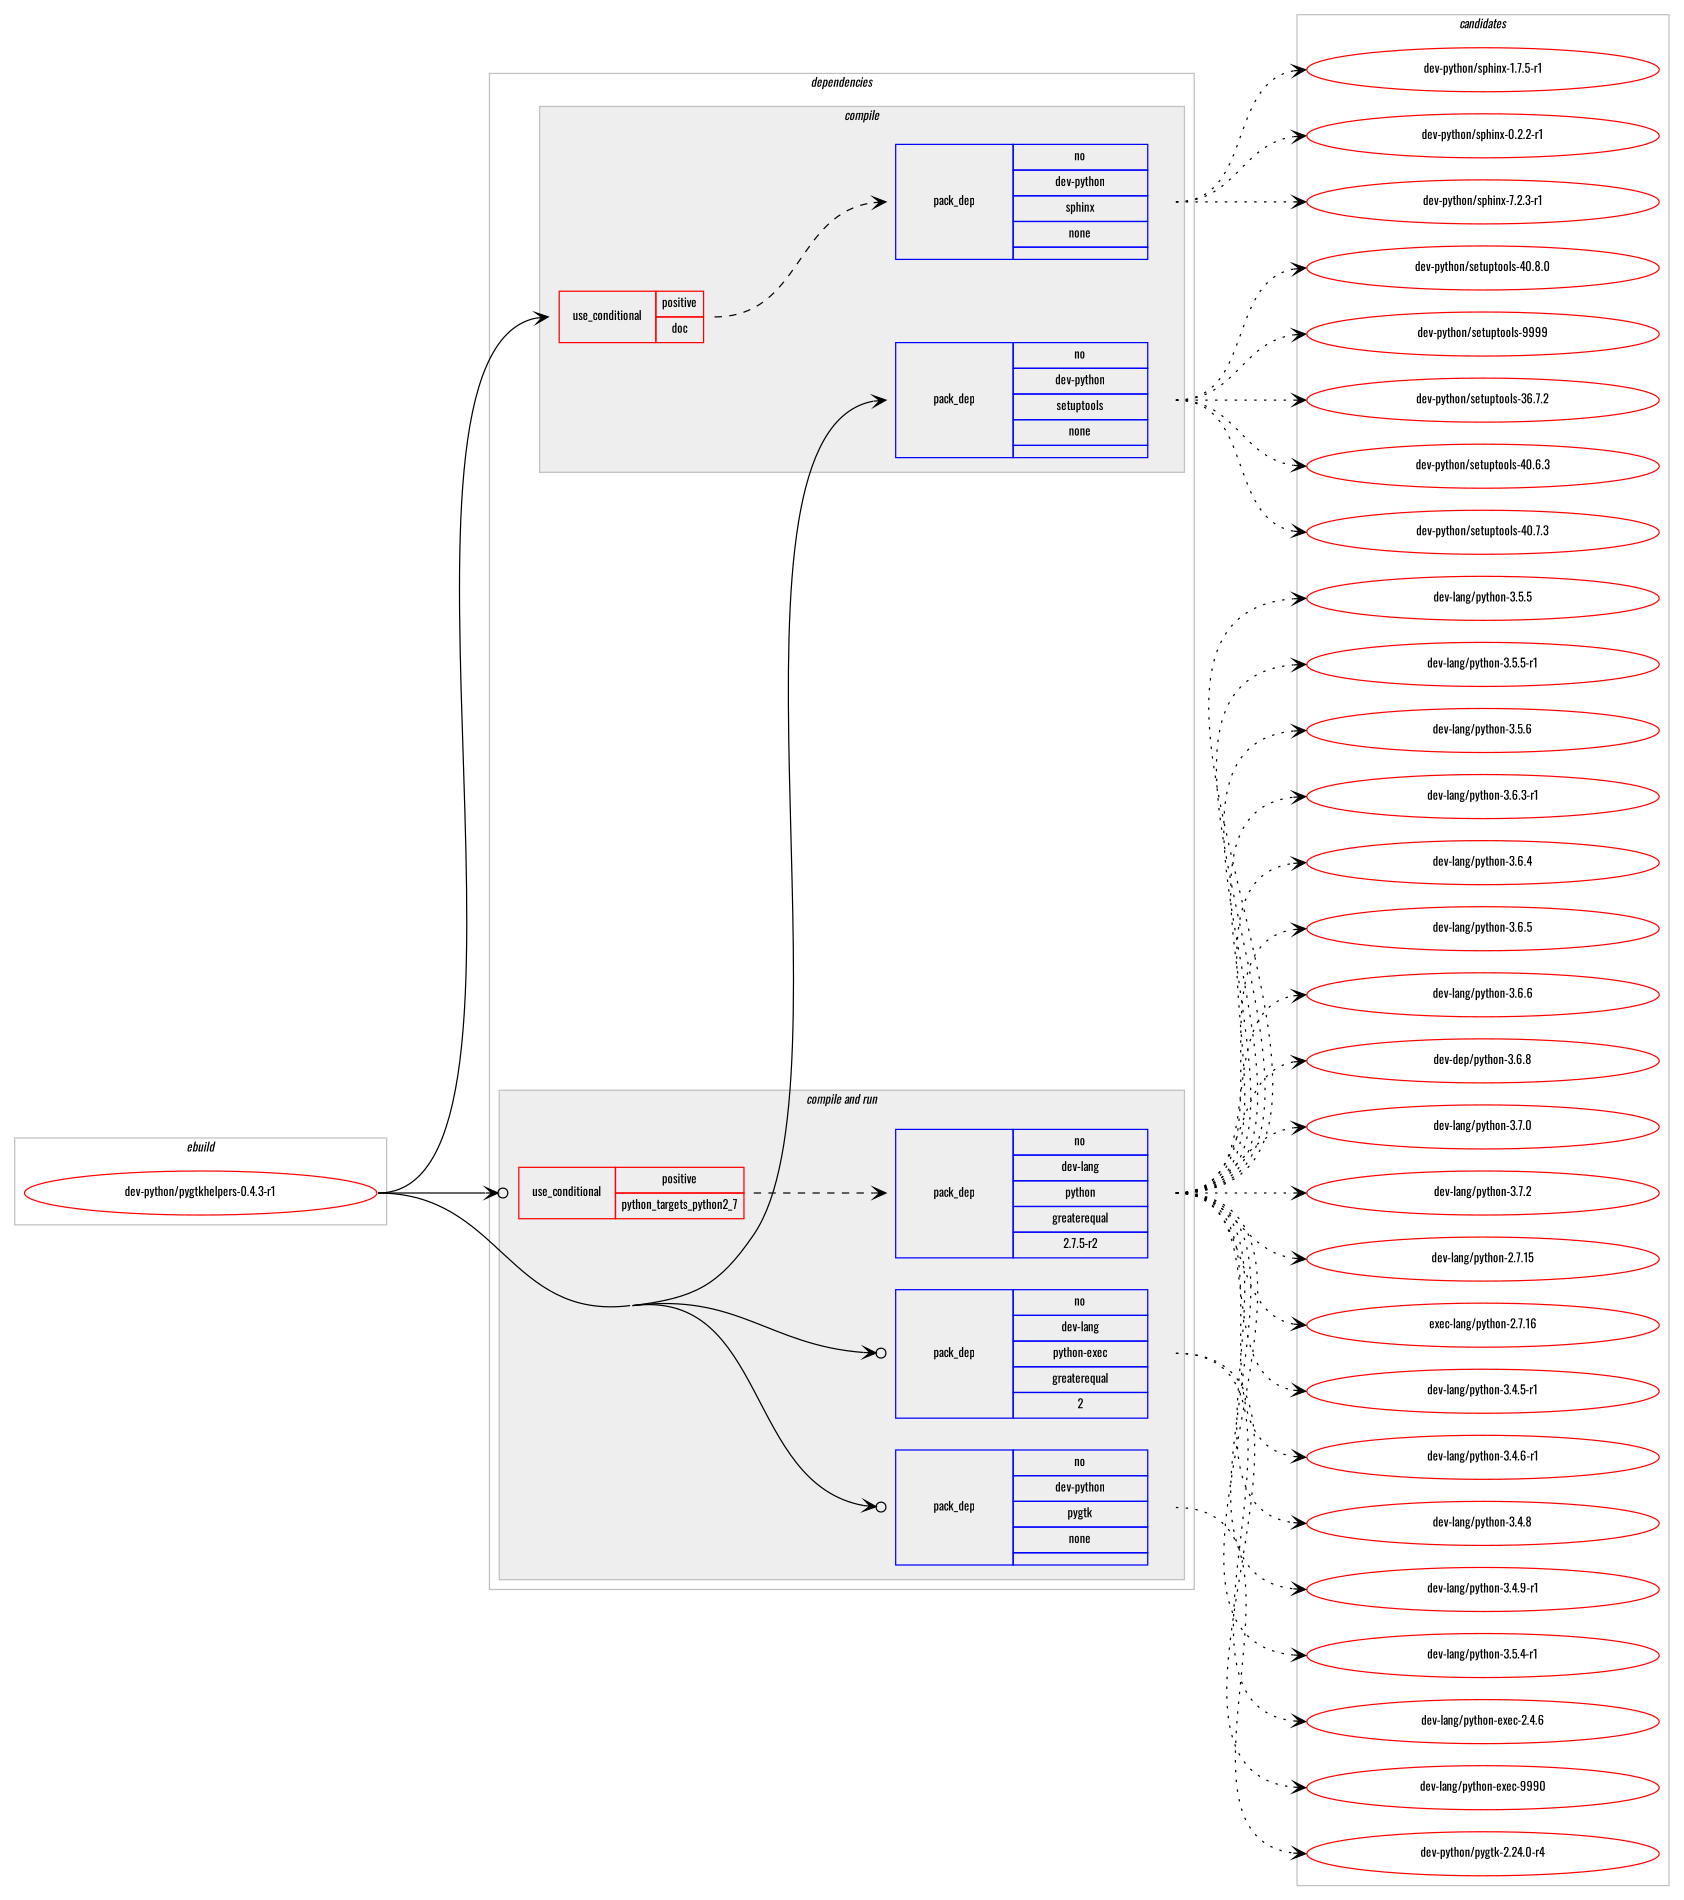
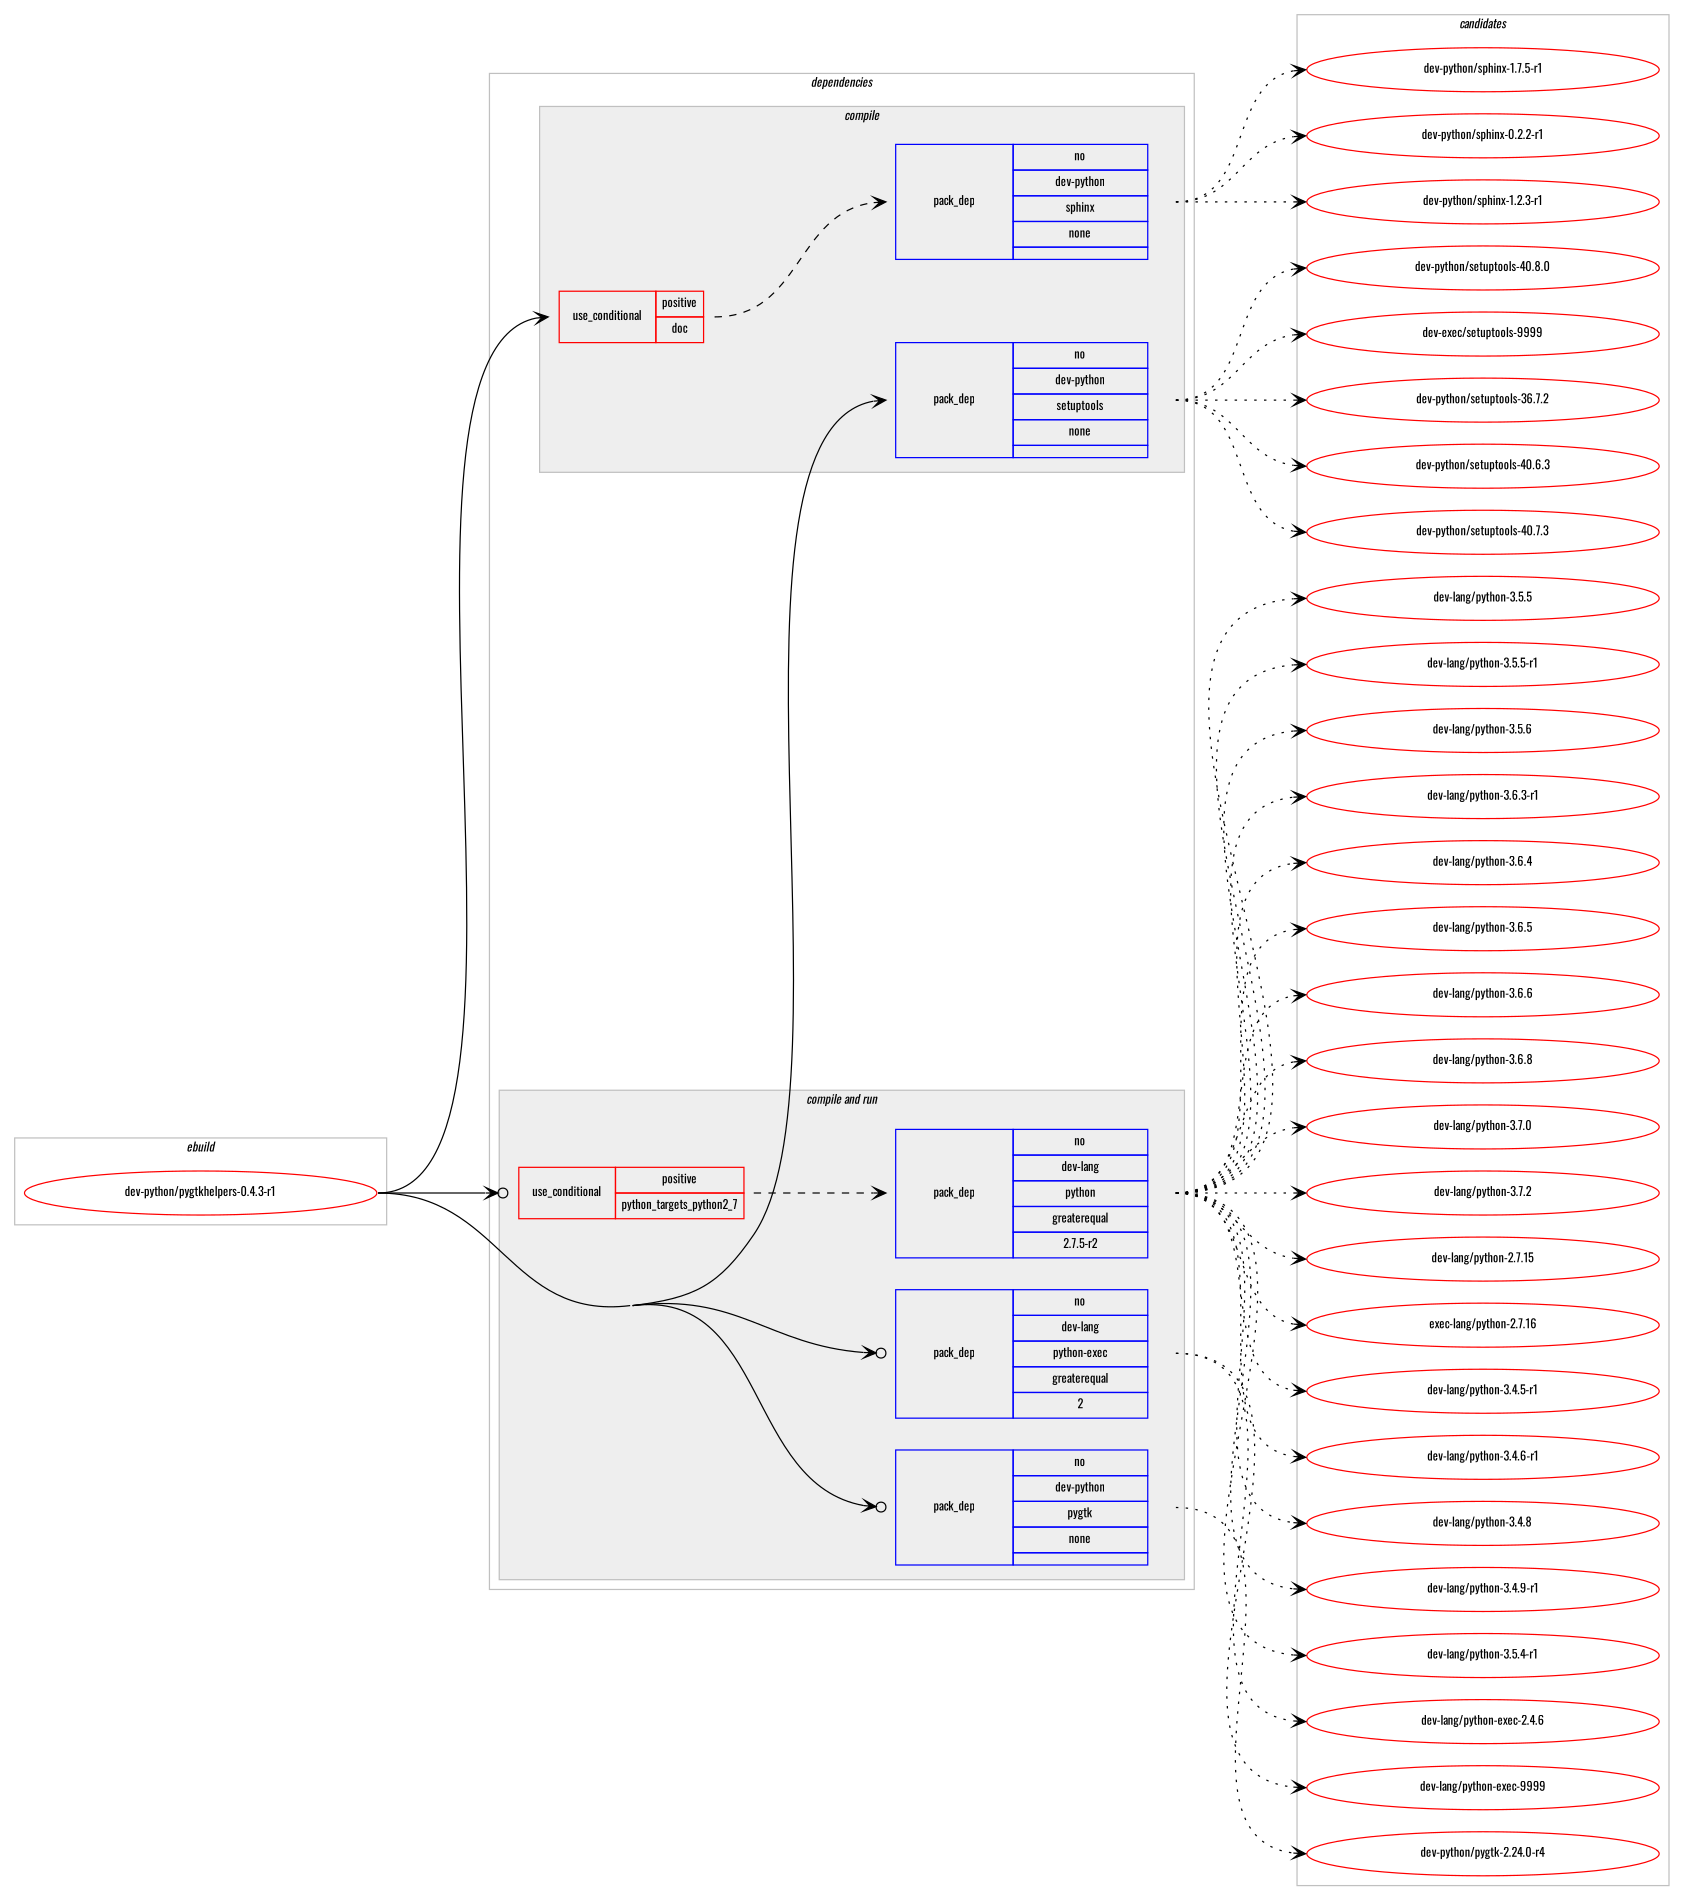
node "dev-python/sphinx-7.2.3-r1": label "dev-python/sphinx-7.2.3-r1" -> "dev-python/sphinx-1.2.3-r1"
node "dev-python/setuptools-9999": label "dev-python/setuptools-9999" -> "dev-exec/setuptools-9999"
node "dev-dep/python-3.6.8": label "dev-dep/python-3.6.8" -> "dev-lang/python-3.6.8"
node "dev-lang/python-exec-9990": label "dev-lang/python-exec-9990" -> "dev-lang/python-exec-9999"
